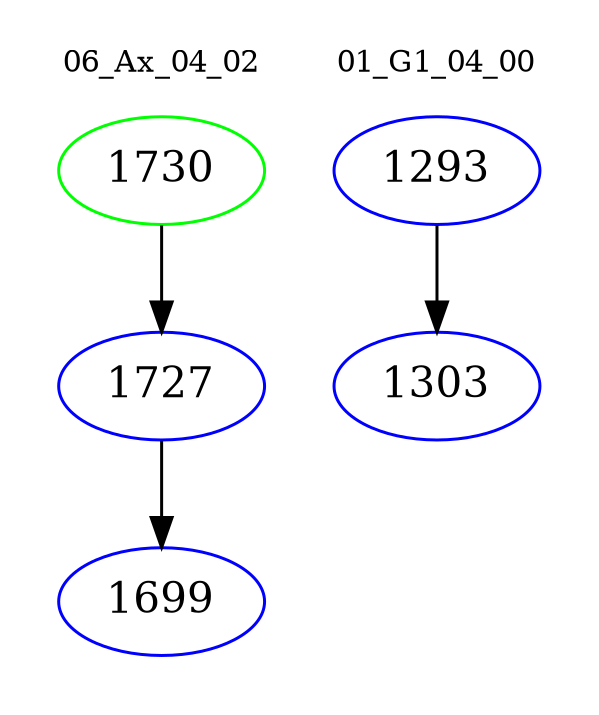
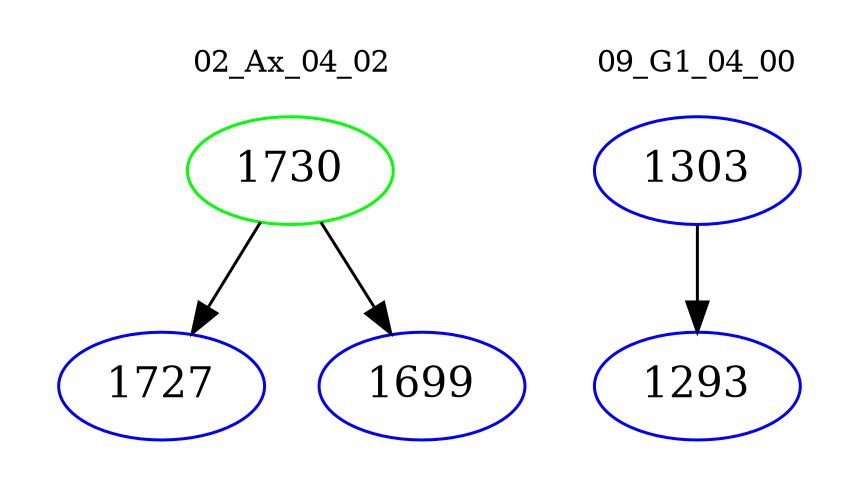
cluster "06_Ax_04_02": label "06_Ax_04_02" -> "02_Ax_04_02"
cluster "01_G1_04_00": label "01_G1_04_00" -> "09_G1_04_00"
edge "1293" -> "1303": reversed
edge "1727" -> "1699": now "1730" -> "1699"
